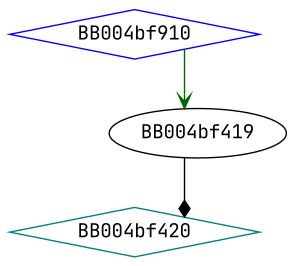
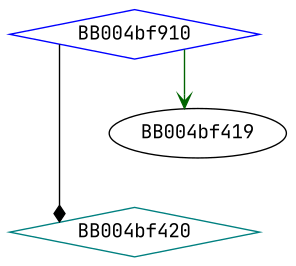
edge "BB004bf419" -> "BB004bf420": now "BB004bf910" -> "BB004bf420"
